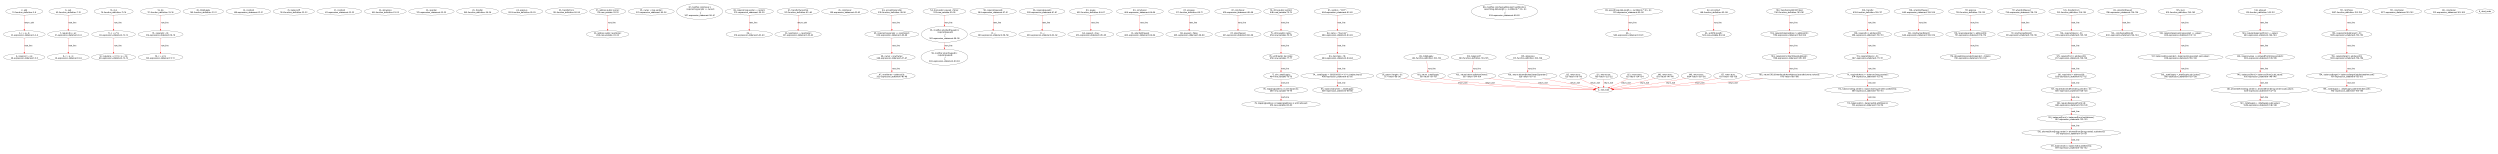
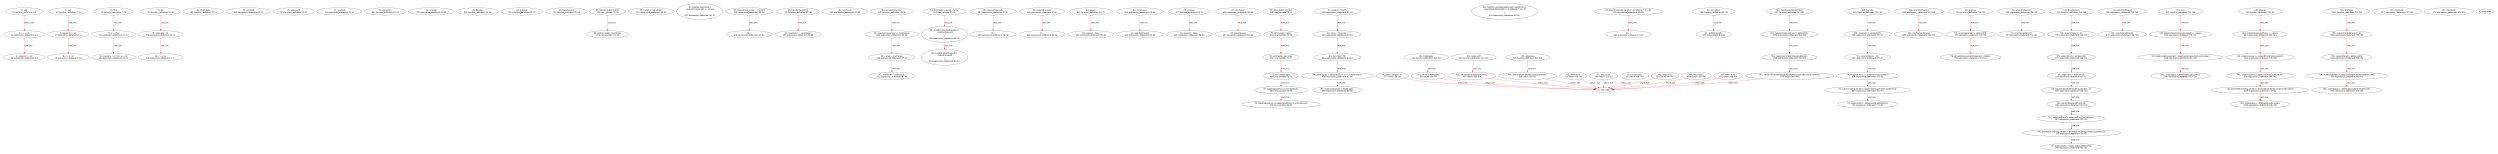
edge "41_ transferOwnership 321-function_definition-42-44" -> "42_ newOwner = _newOwner; 331-expression_statement-43-43": label "return_exit" -> "next_line"
